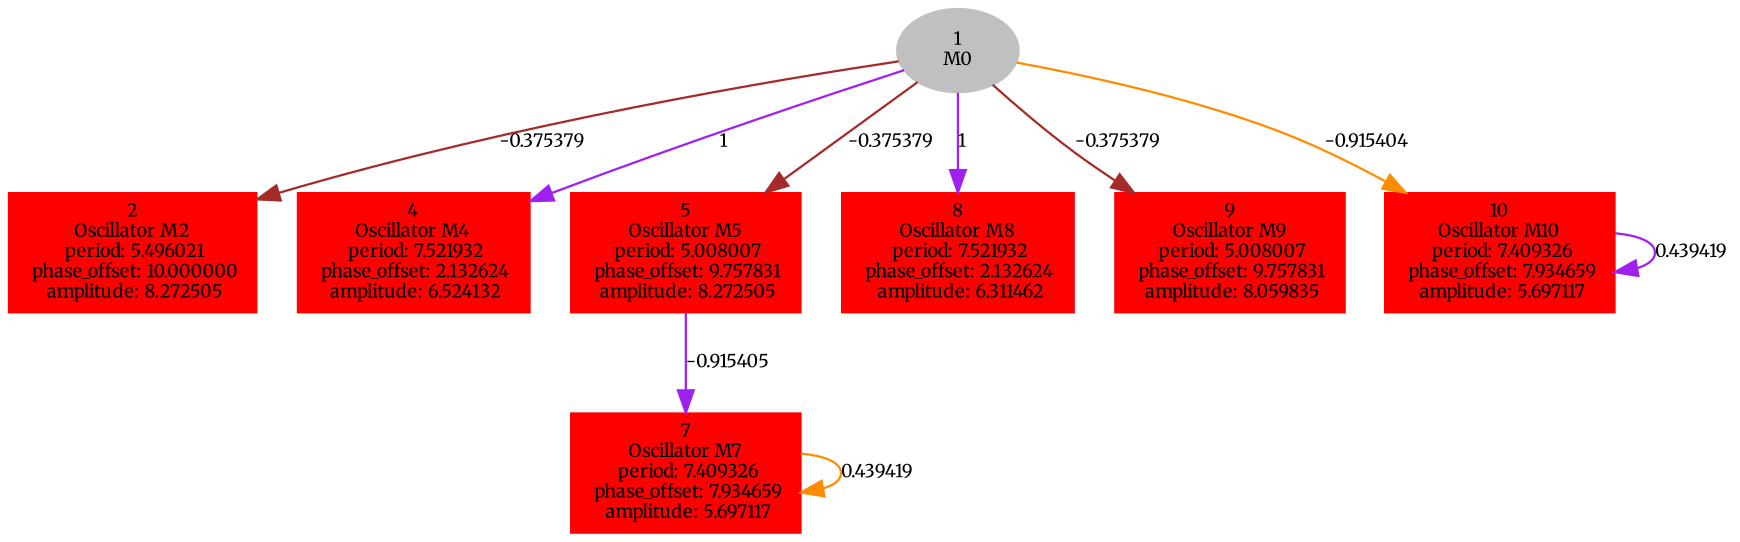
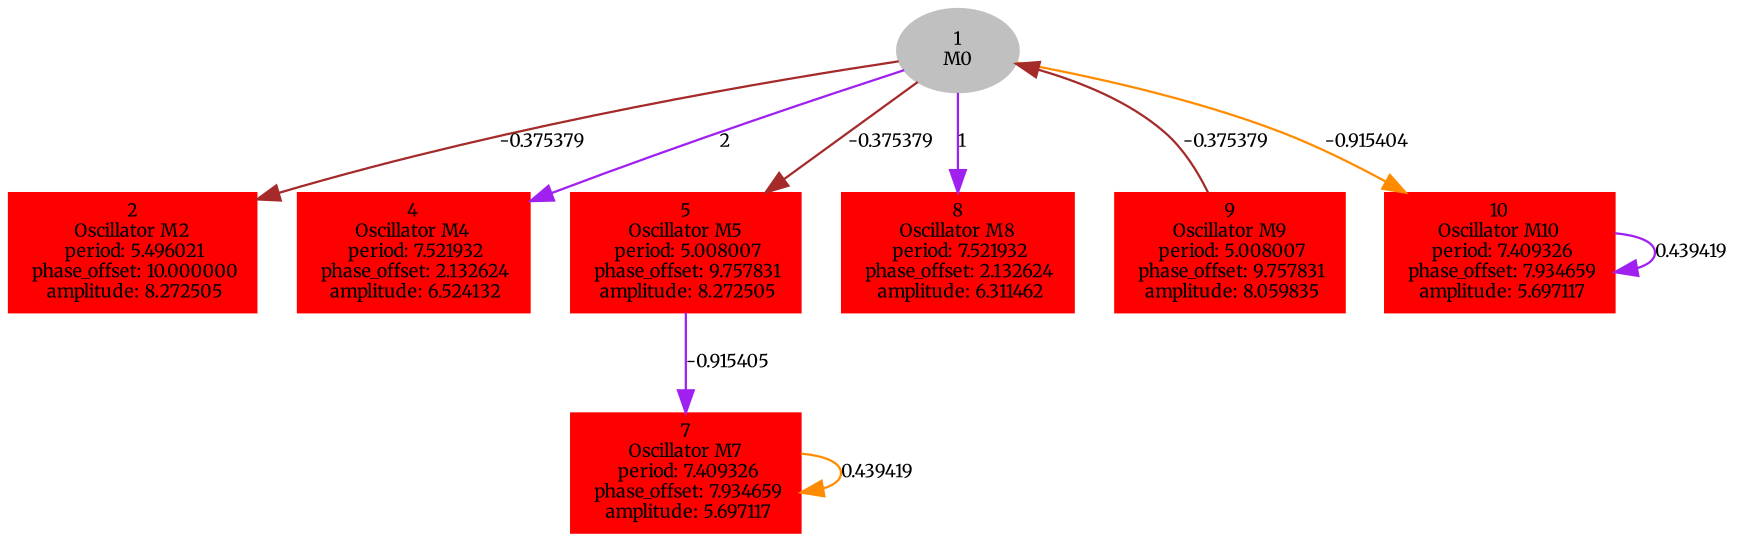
edge "1" -> "9": reversed
edge "1" -> "4": label "1 " -> "2 "
